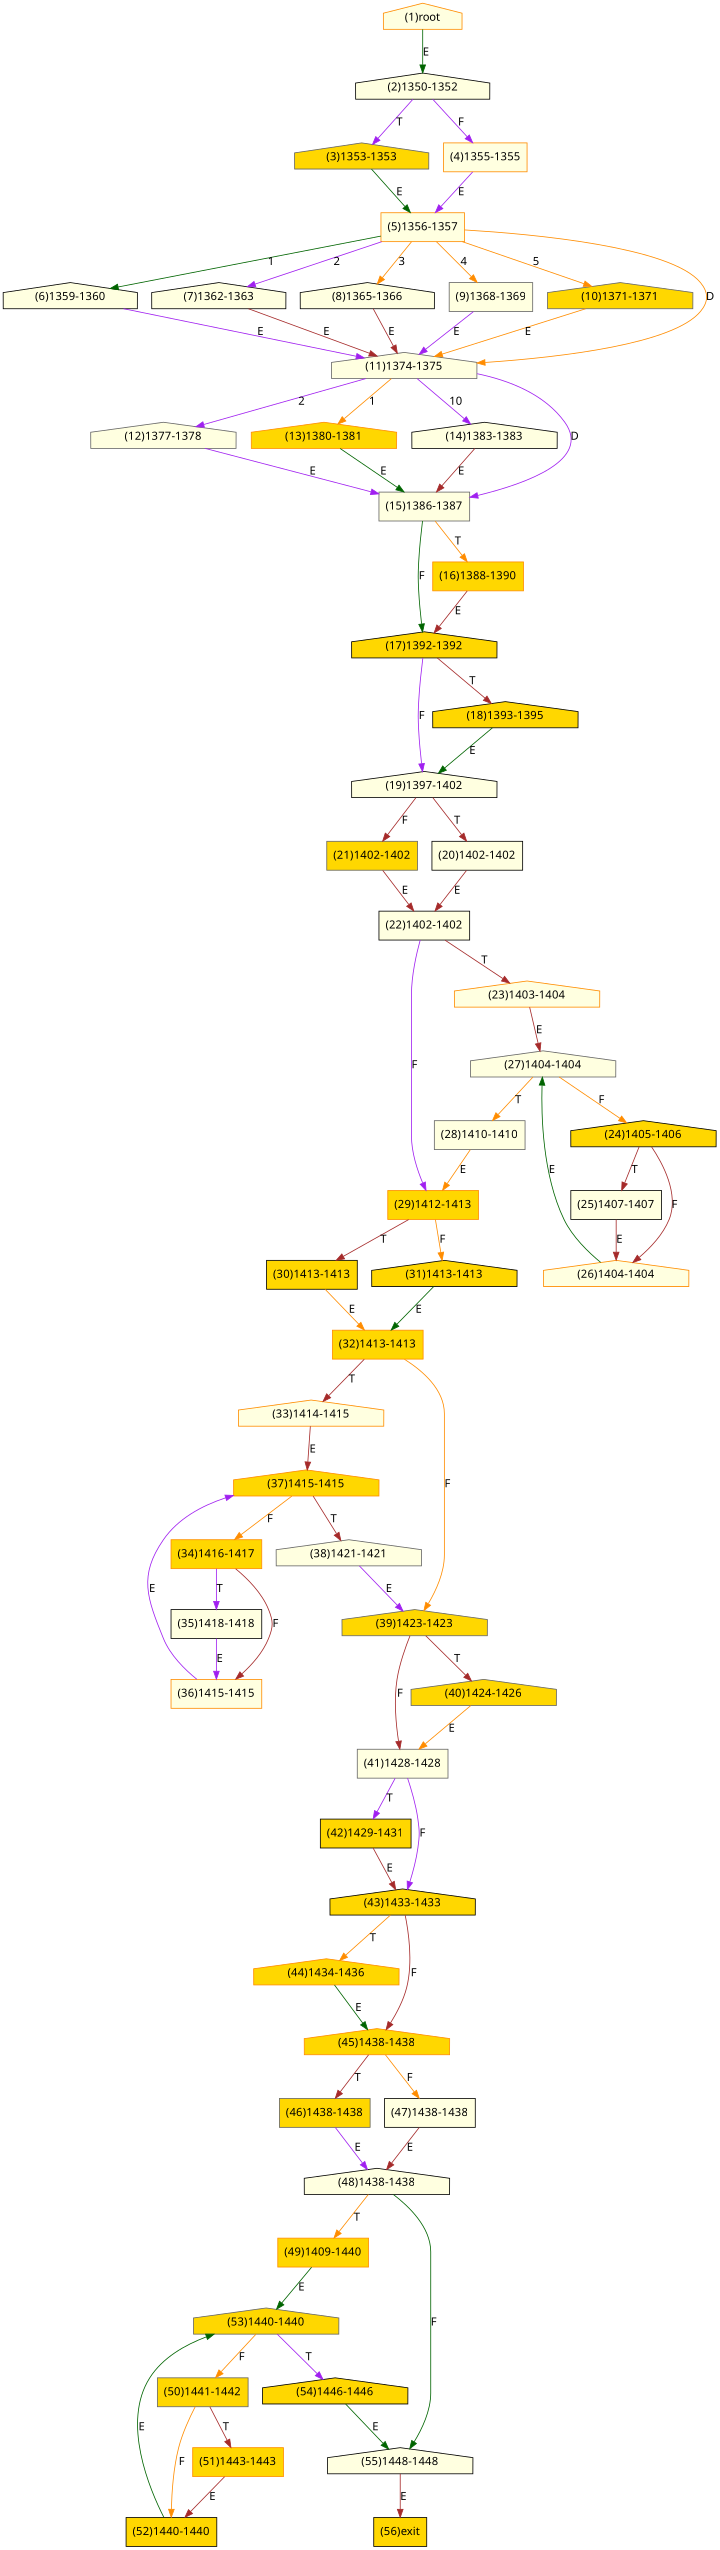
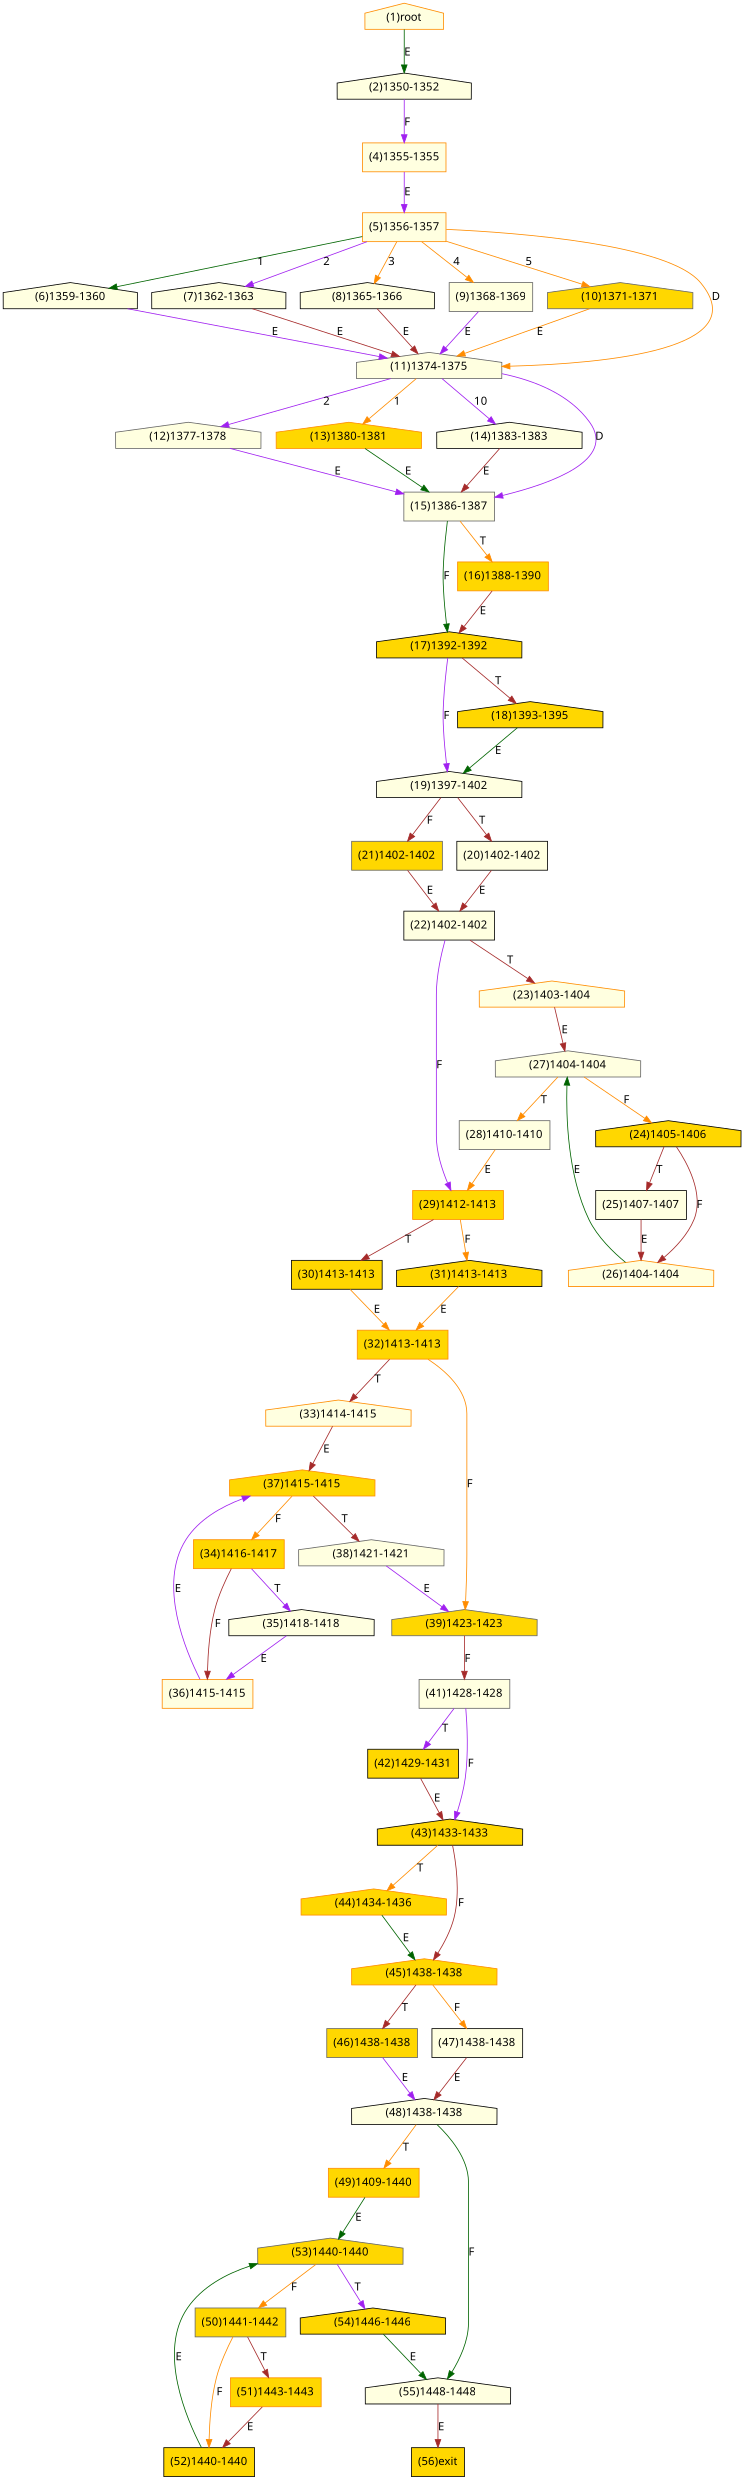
node "(3)1353-1353": removed
edge "(31)1413-1413" -> "(32)1413-1413": color darkgreen -> darkorange
node "(35)1418-1418": shape box -> house
node "(40)1424-1426": removed
